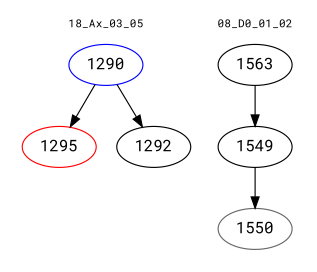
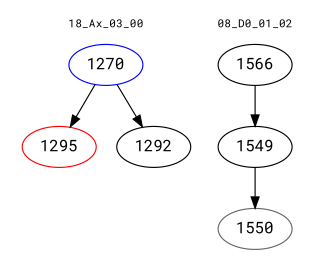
cluster "18_Ax_03_05": label "18_Ax_03_05" -> "18_Ax_03_00"
node "1290": label "1290" -> "1270"
node "1563": label "1563" -> "1566"
